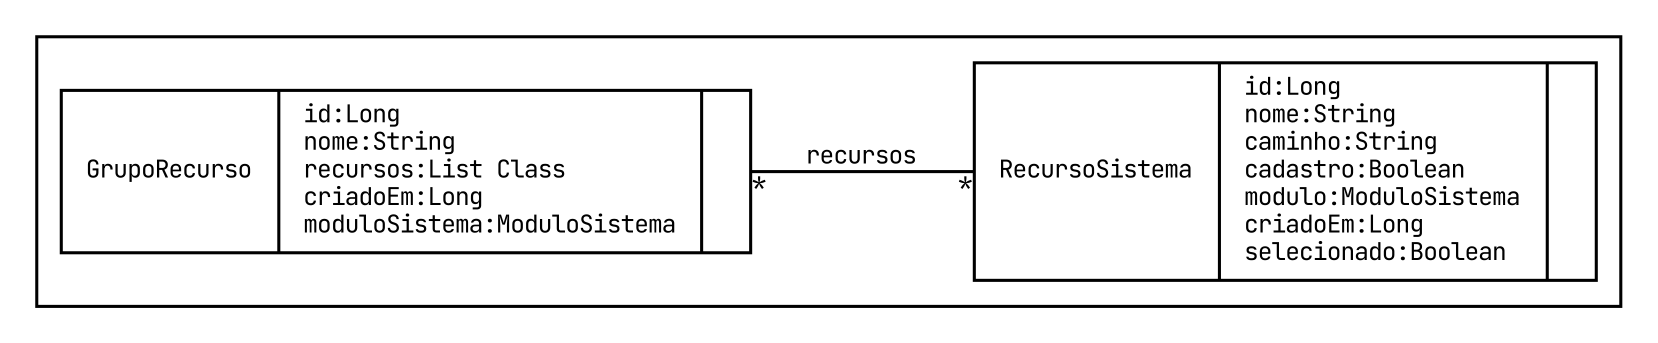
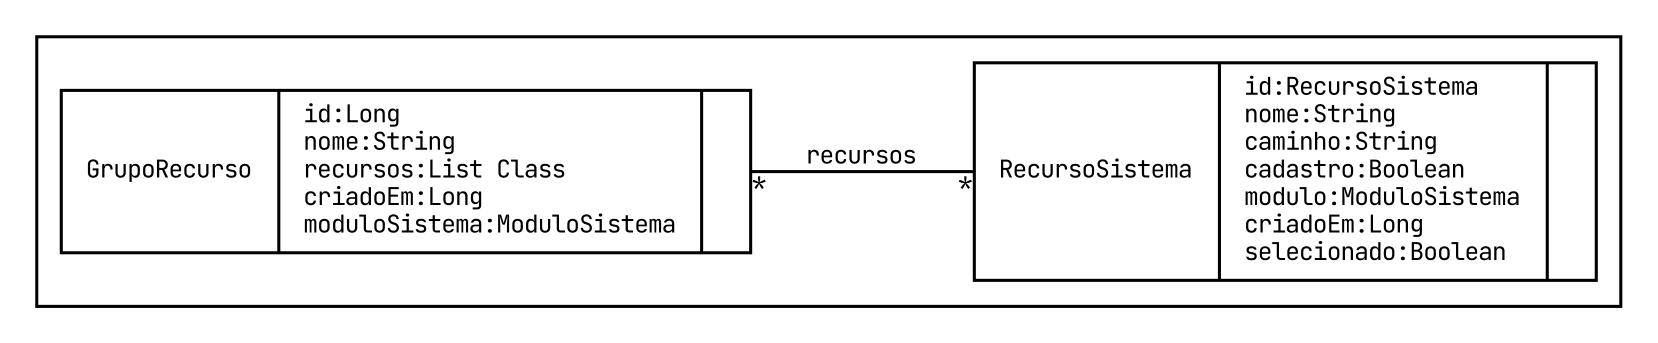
node "RecursoSistema": text "id:Long" -> "id:RecursoSistema"
